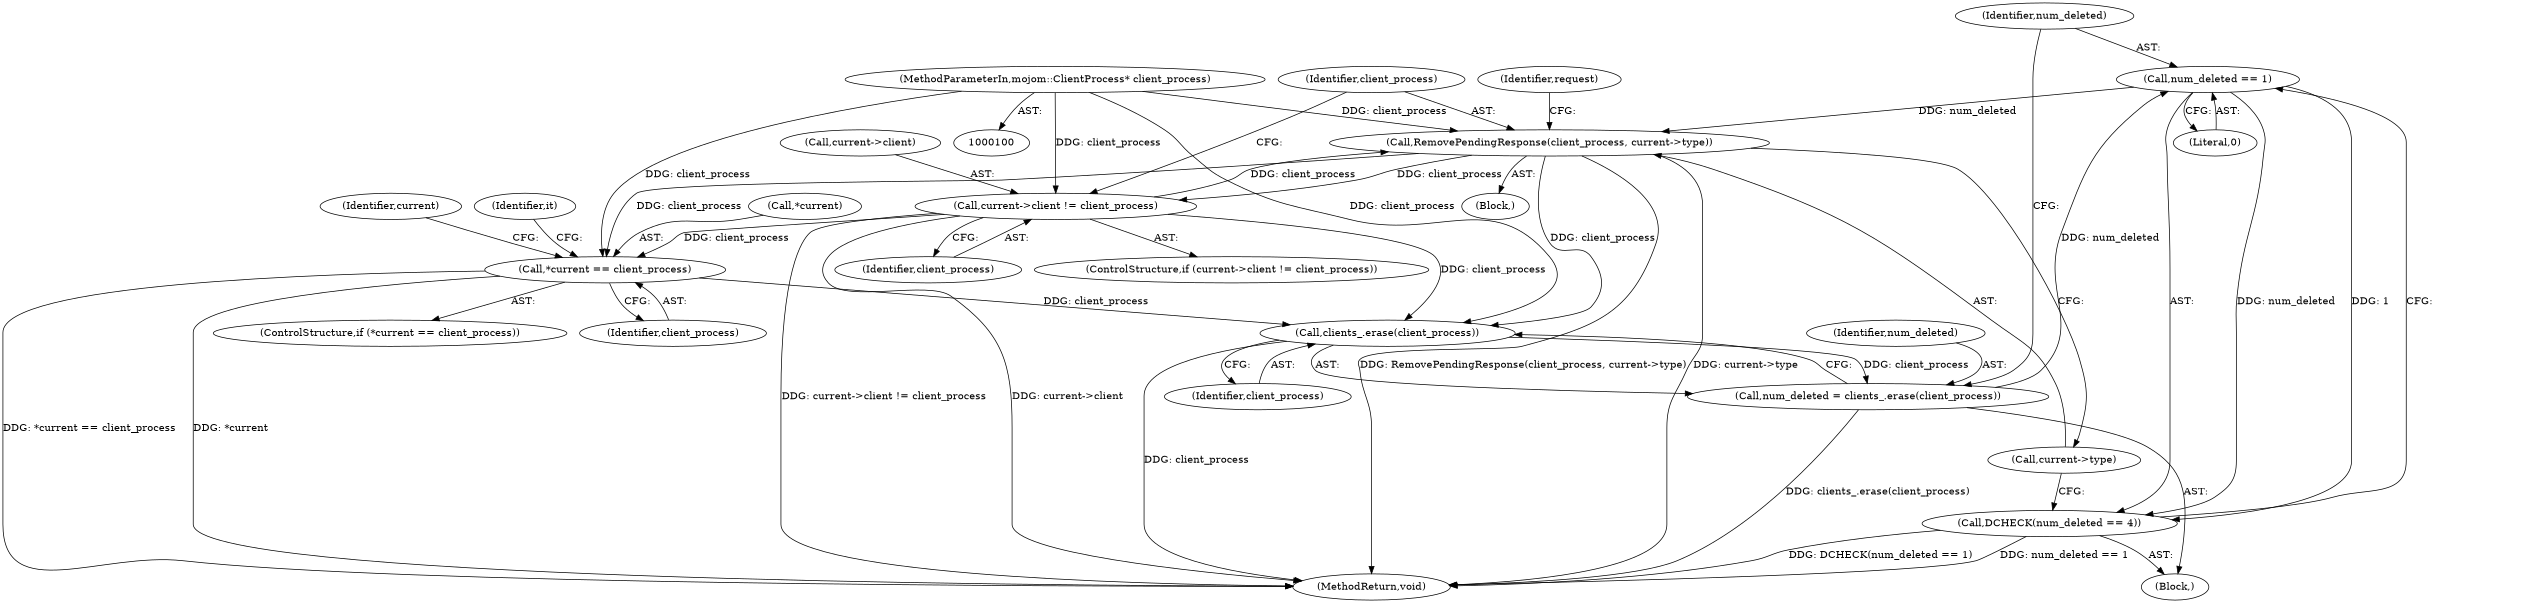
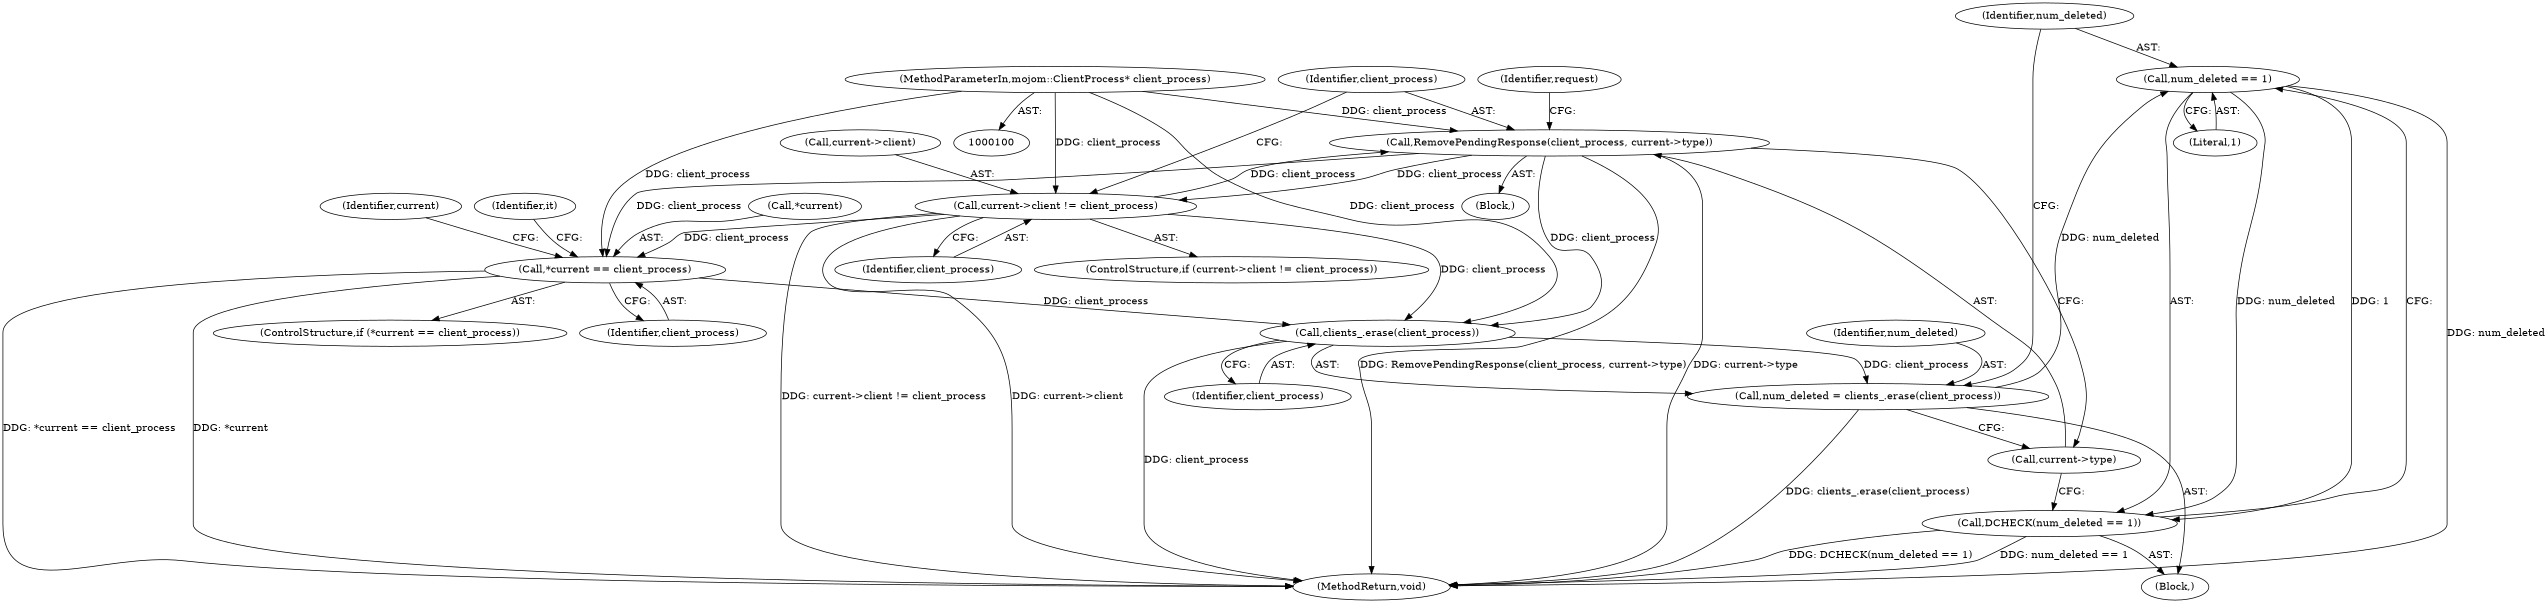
edge "(Call,num_deleted == 1)" -> "(Call,RemovePendingResponse(client_process, current->type))": now "(Call,num_deleted == 1)" -> "(MethodReturn,void)"
node "(Literal,0)": label "(Literal,0)" -> "(Literal,1)"
edge "(Call,num_deleted = clients_.erase(client_process))" -> "(Call,clients_.erase(client_process))": now "(Call,num_deleted = clients_.erase(client_process))" -> "(Call,current->type)"
node "(Call,DCHECK(num_deleted == 4))": label "(Call,DCHECK(num_deleted == 4))" -> "(Call,DCHECK(num_deleted == 1))"
